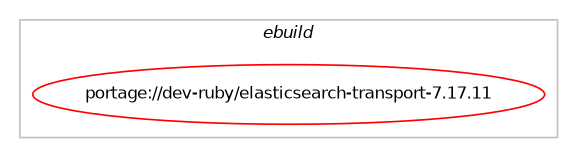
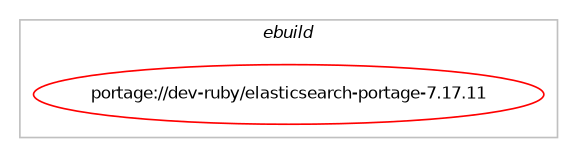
node "portage://dev-ruby/elasticsearch-transport-7.17.11": label "portage://dev-ruby/elasticsearch-transport-7.17.11" -> "portage://dev-ruby/elasticsearch-portage-7.17.11"
